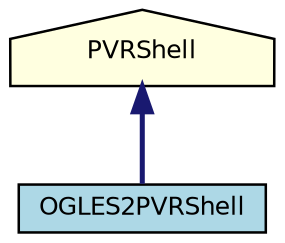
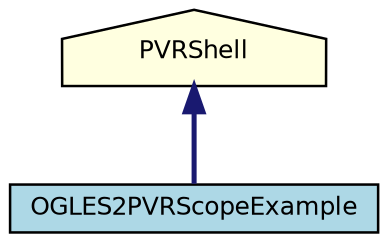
node "OGLES2PVRShell": label "OGLES2PVRShell" -> "OGLES2PVRScopeExample"
